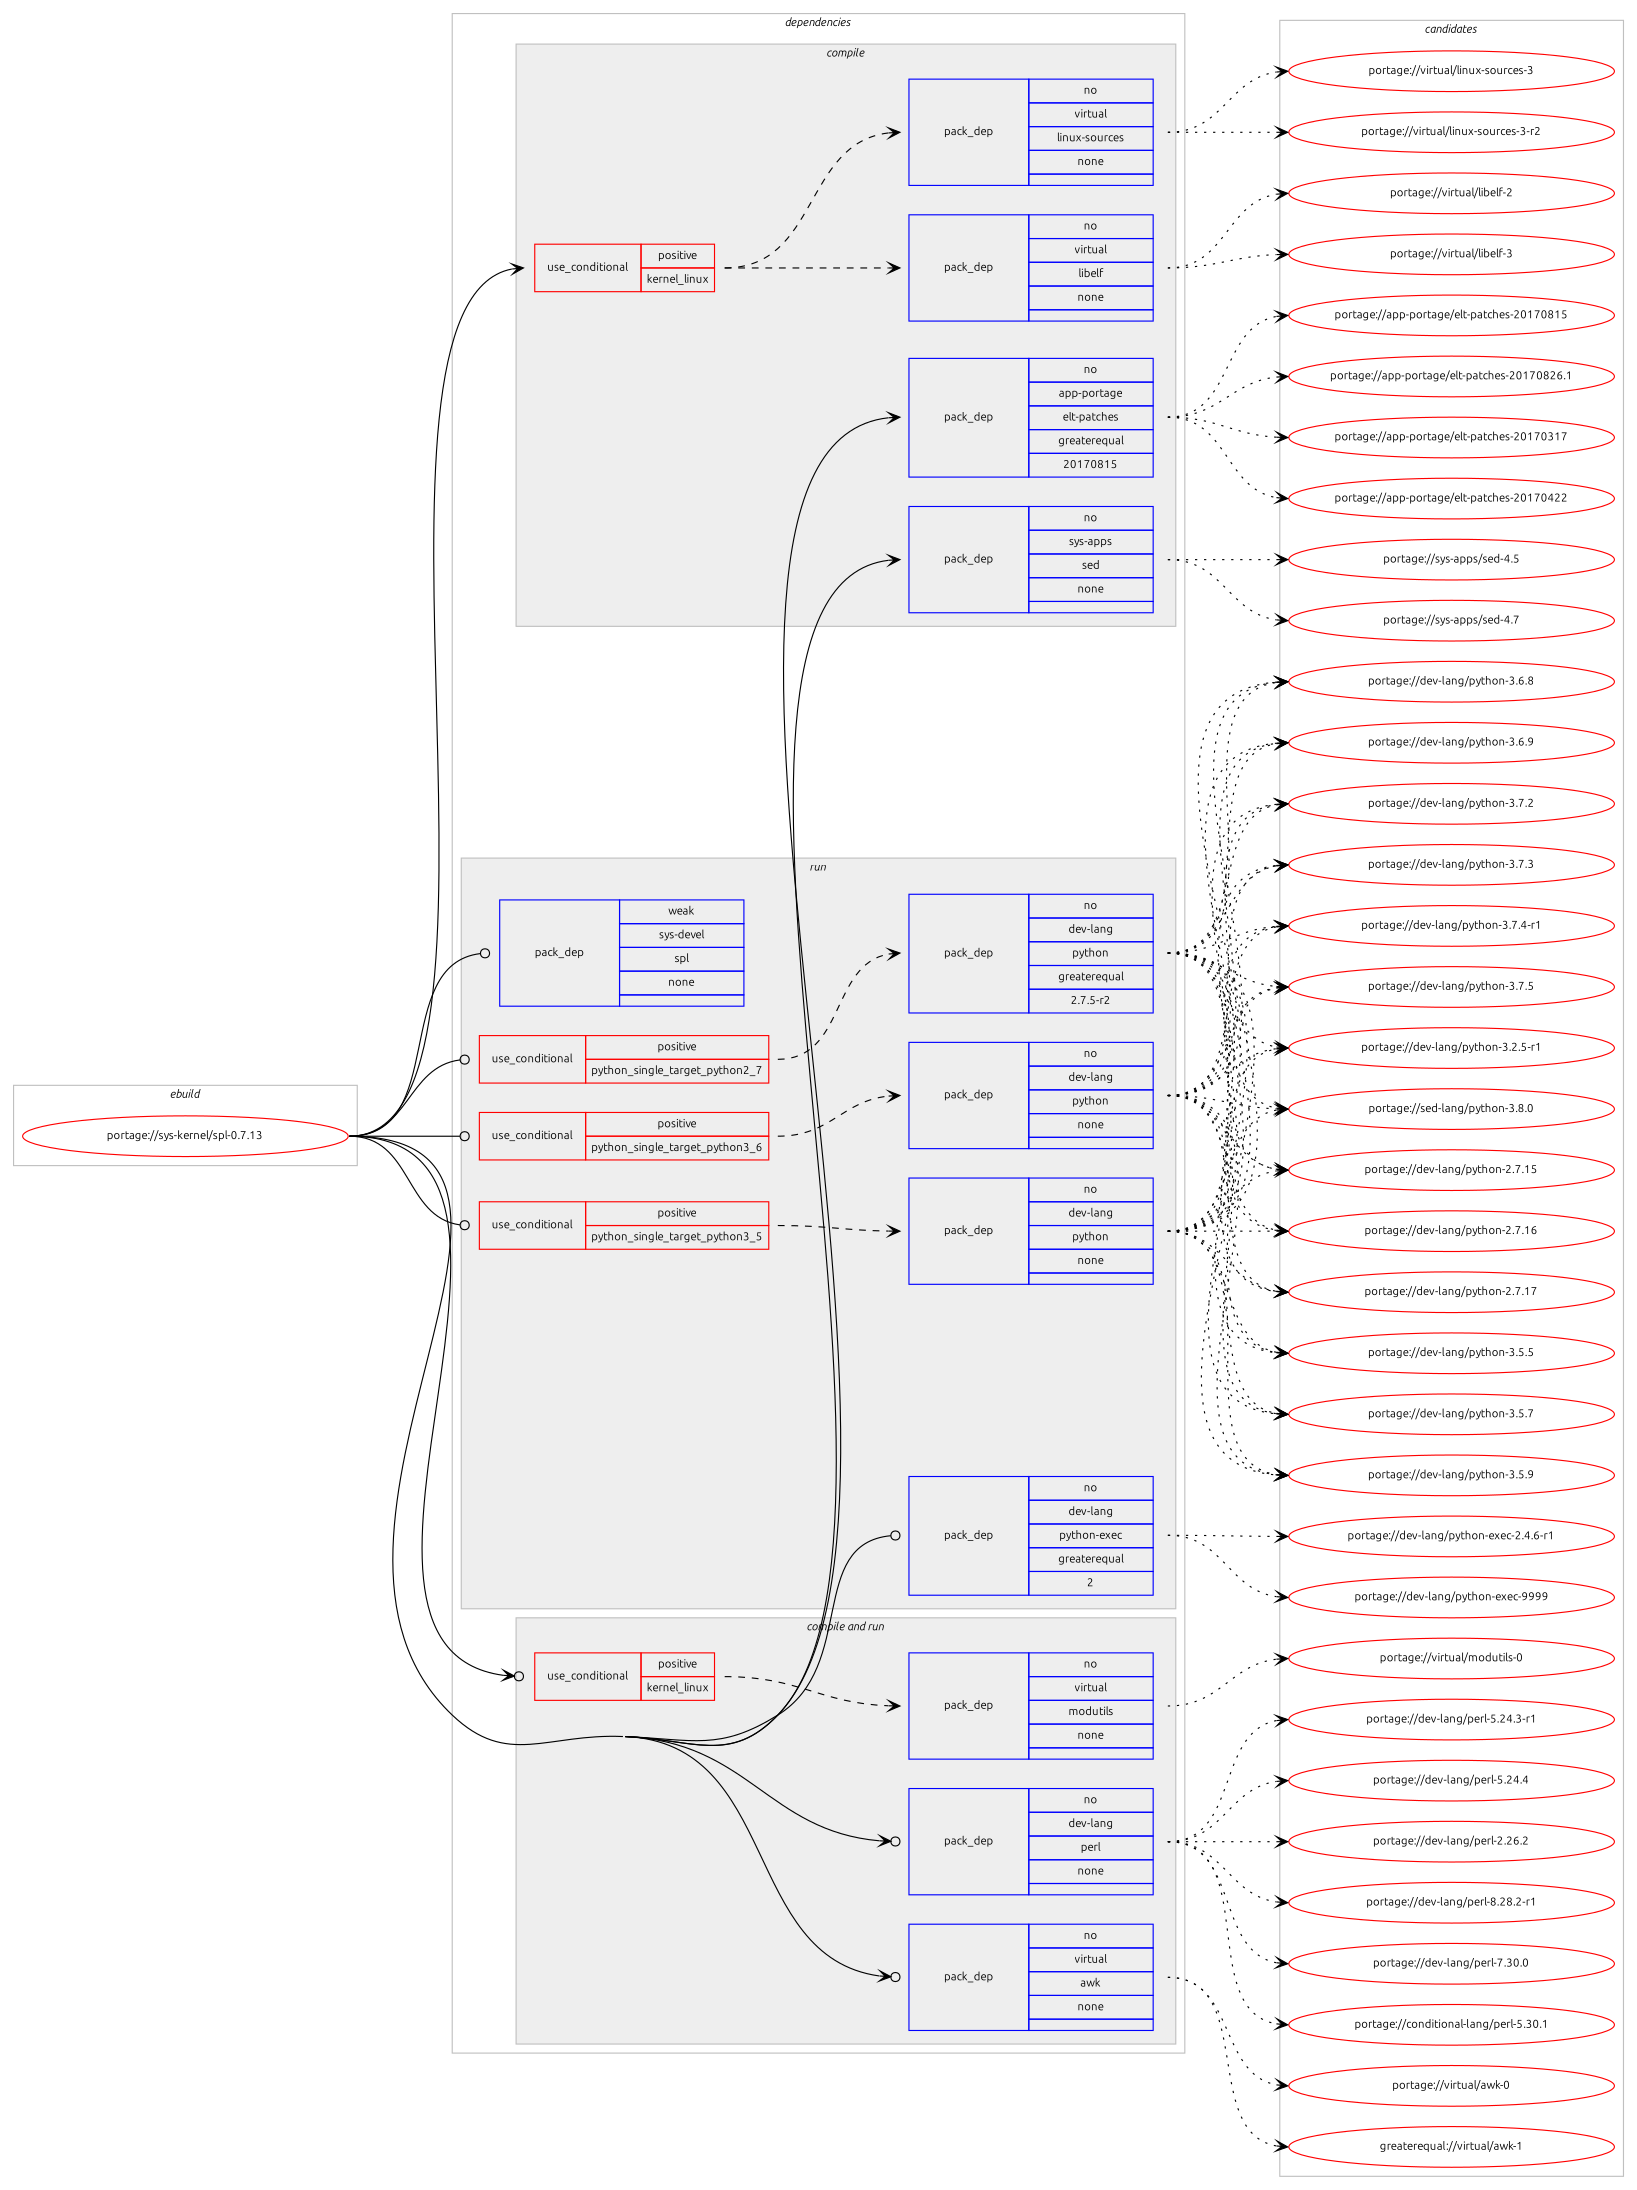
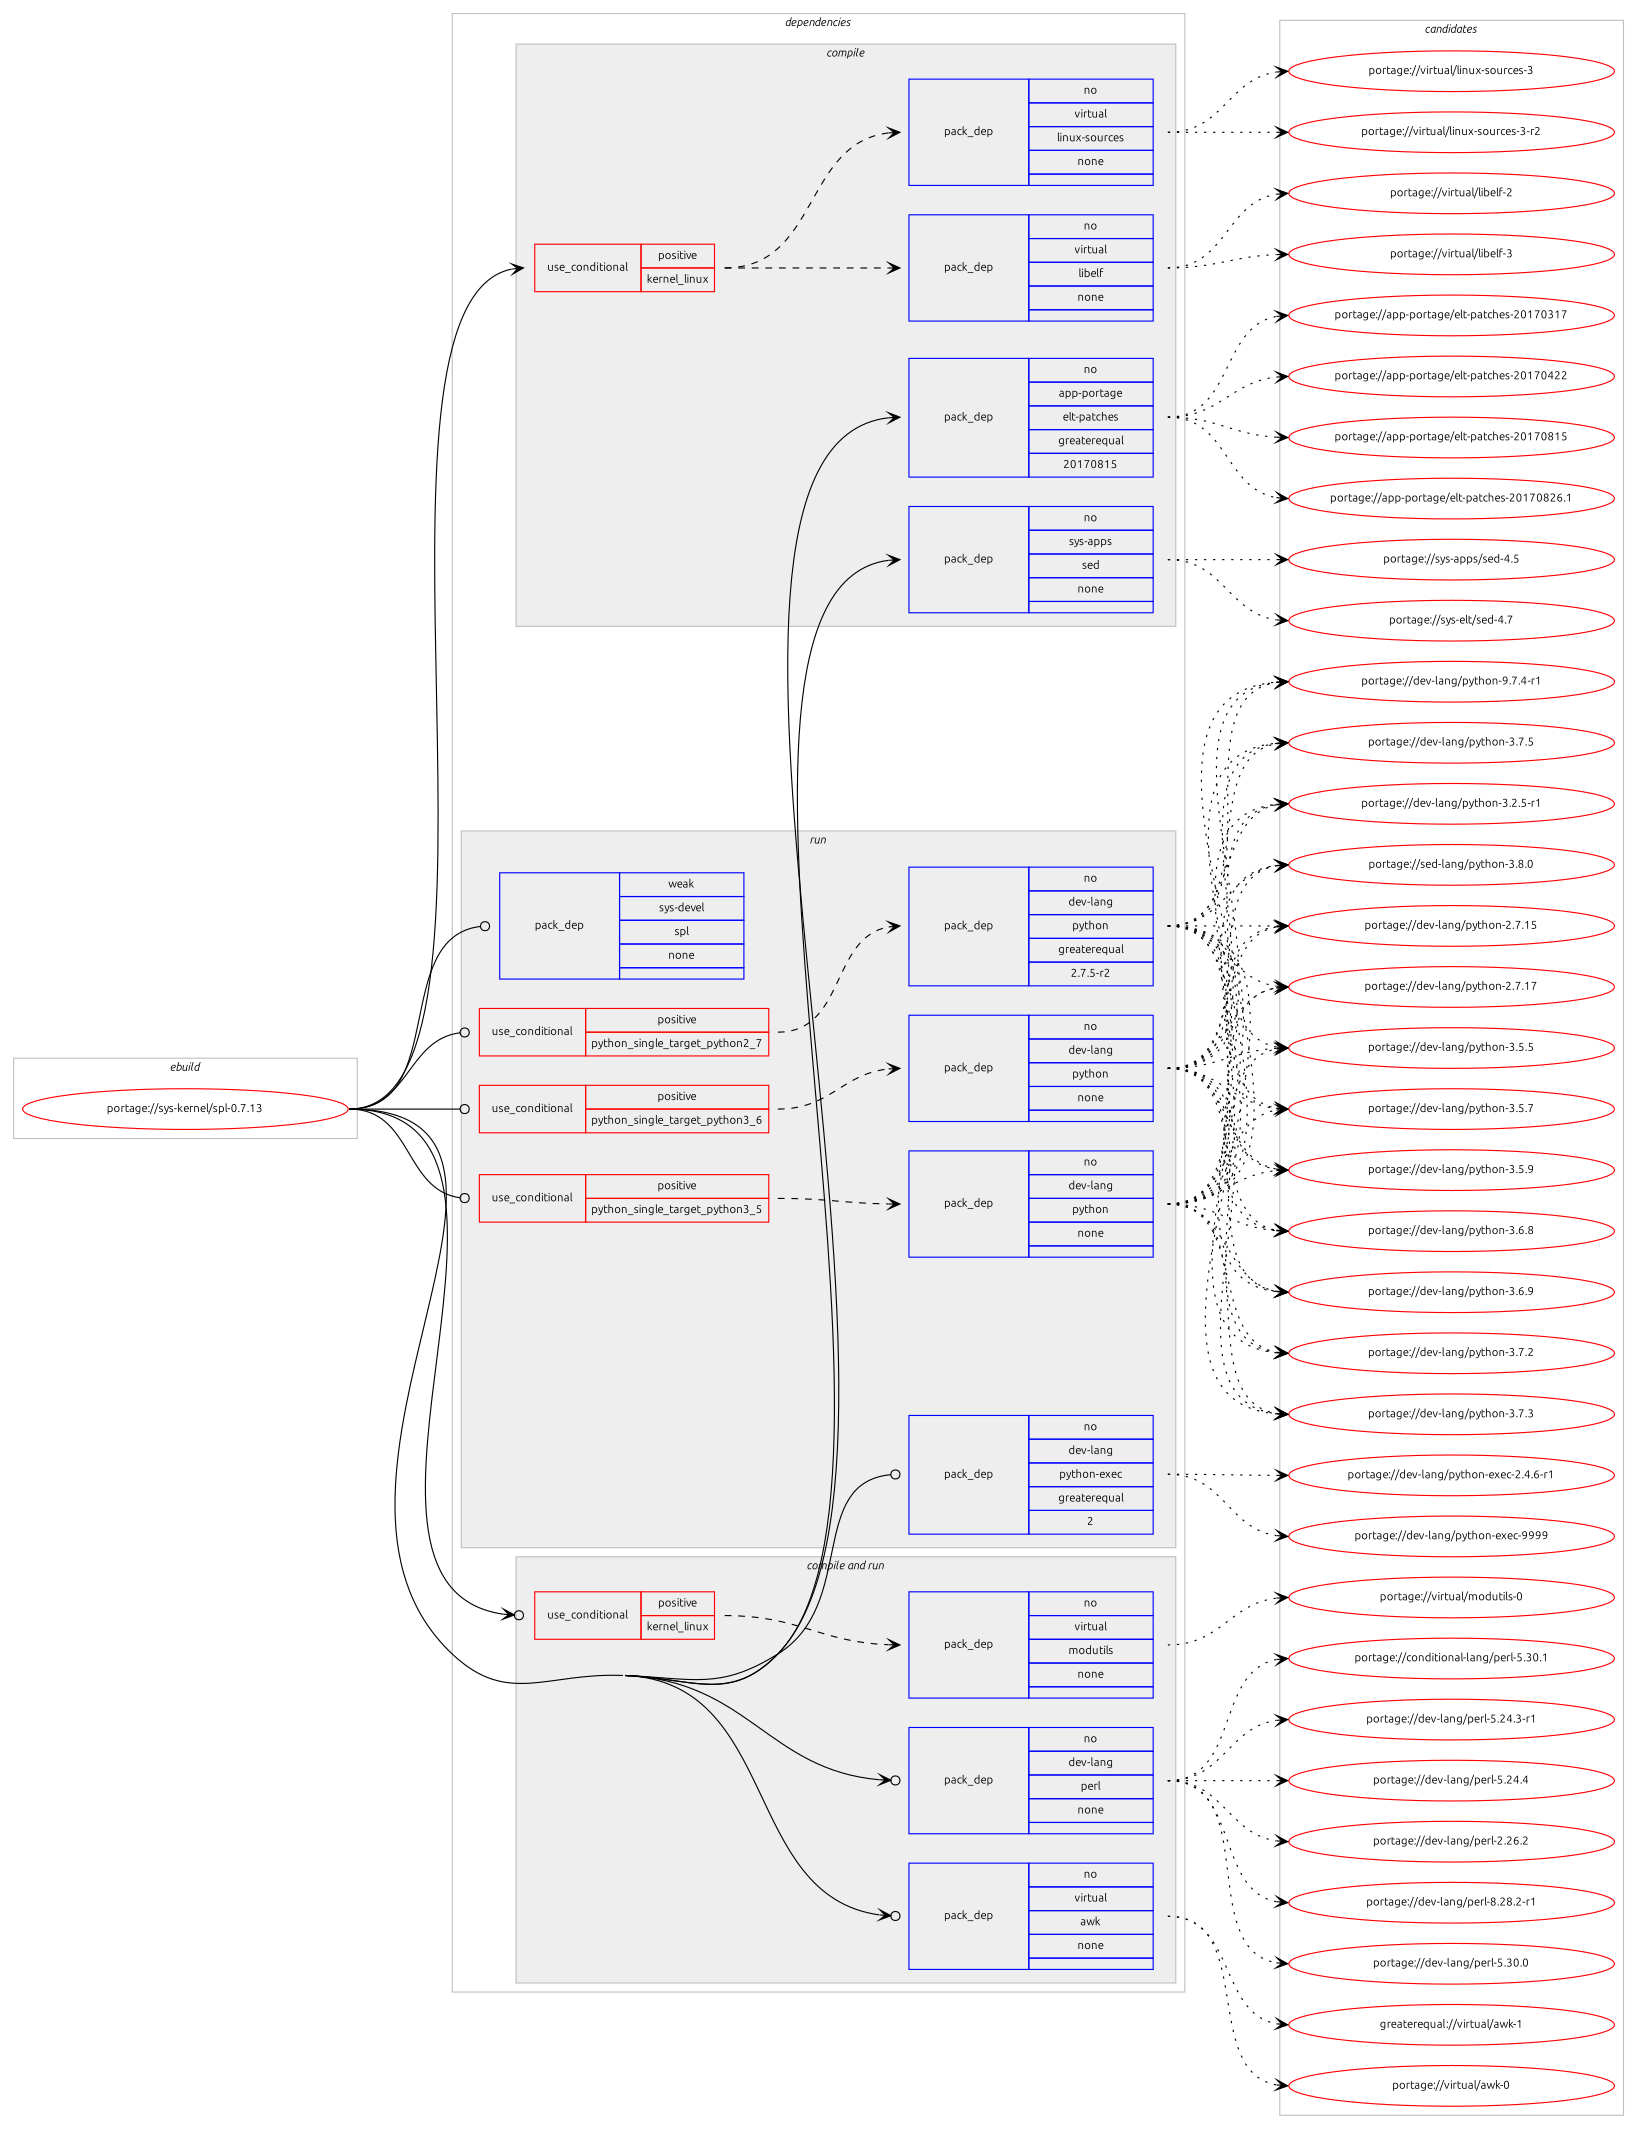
node "portage://sys-apps/sed-4.7": label "portage://sys-apps/sed-4.7" -> "portage://sys-elt/sed-4.7"
node "portage://dev-lang/python-3.7.4-r1": label "portage://dev-lang/python-3.7.4-r1" -> "portage://dev-lang/python-9.7.4-r1"
node "portage://dev-lang/python-2.7.16": removed
node "portage://dev-lang/perl-7.30.0": label "portage://dev-lang/perl-7.30.0" -> "portage://dev-lang/perl-5.30.0"
